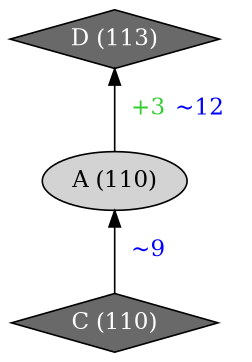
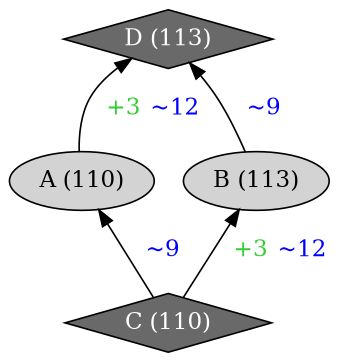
node "B (113)": added
